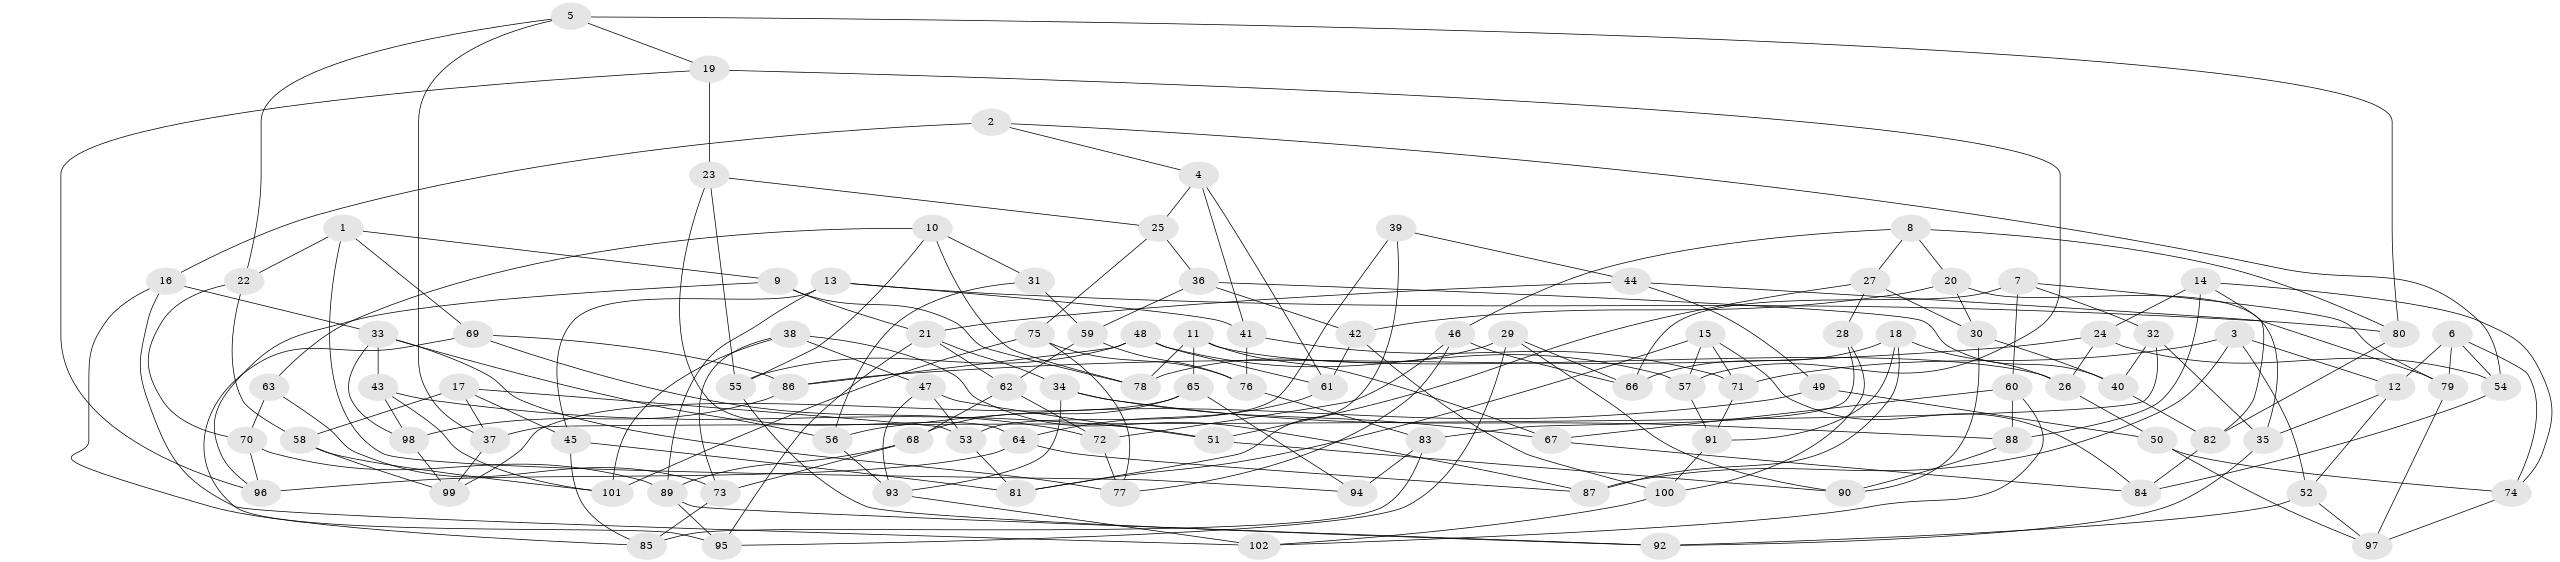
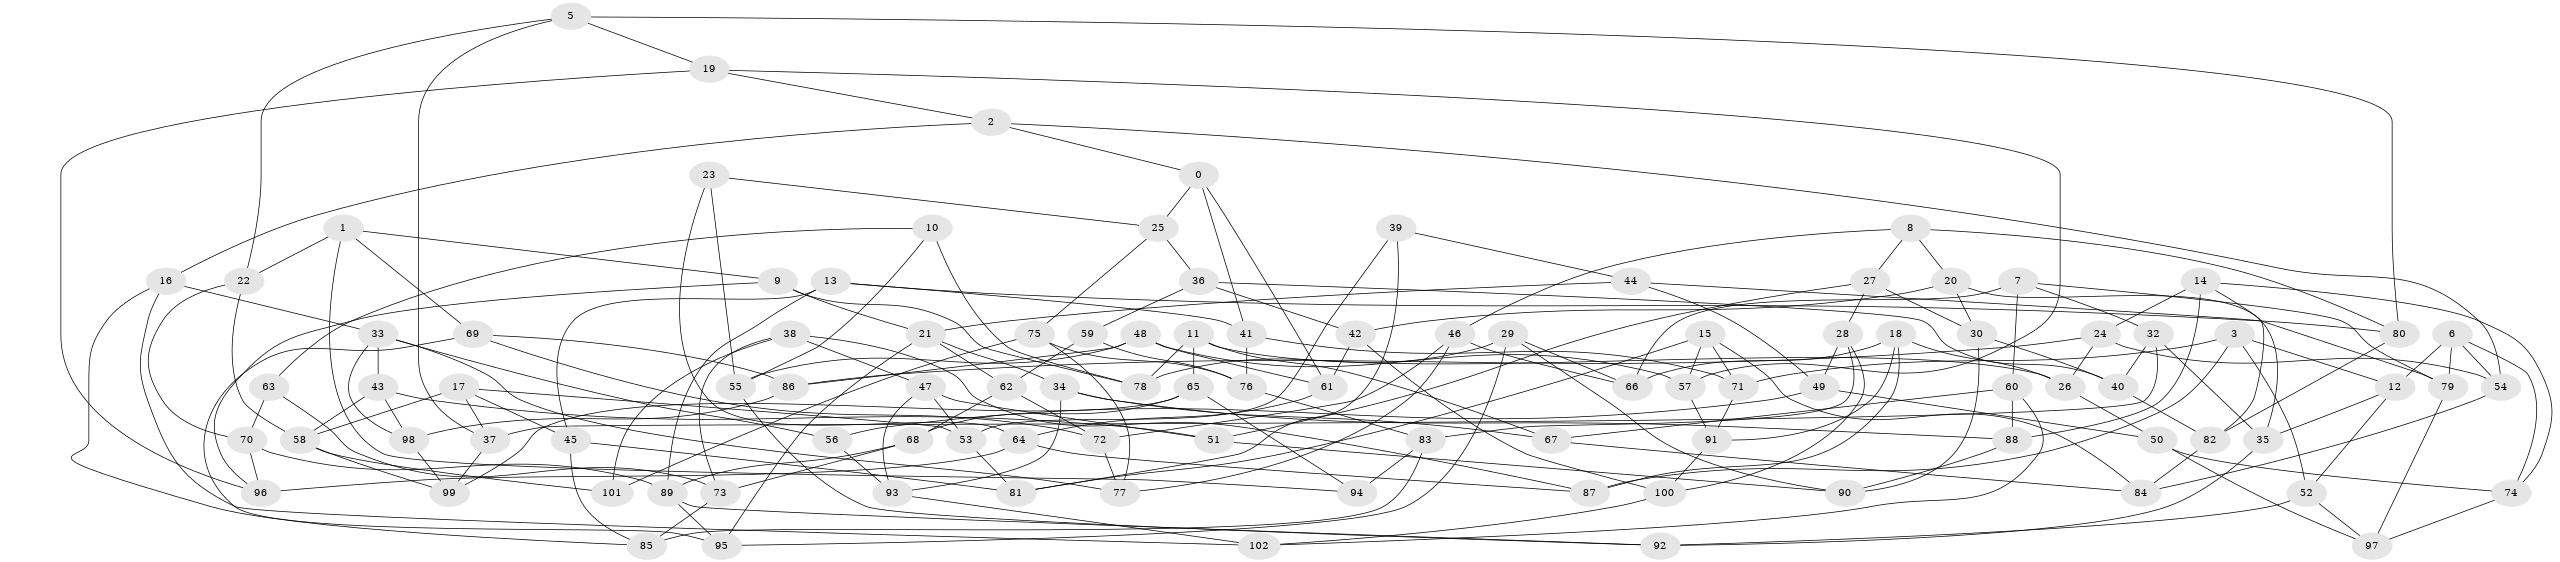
edge "19" -- "23": now "19" -- "2"
node "4": label "4" -> "0"
node "31": removed
edge "28" -- "49": added
edge "43" -- "101": now "43" -- "58"
